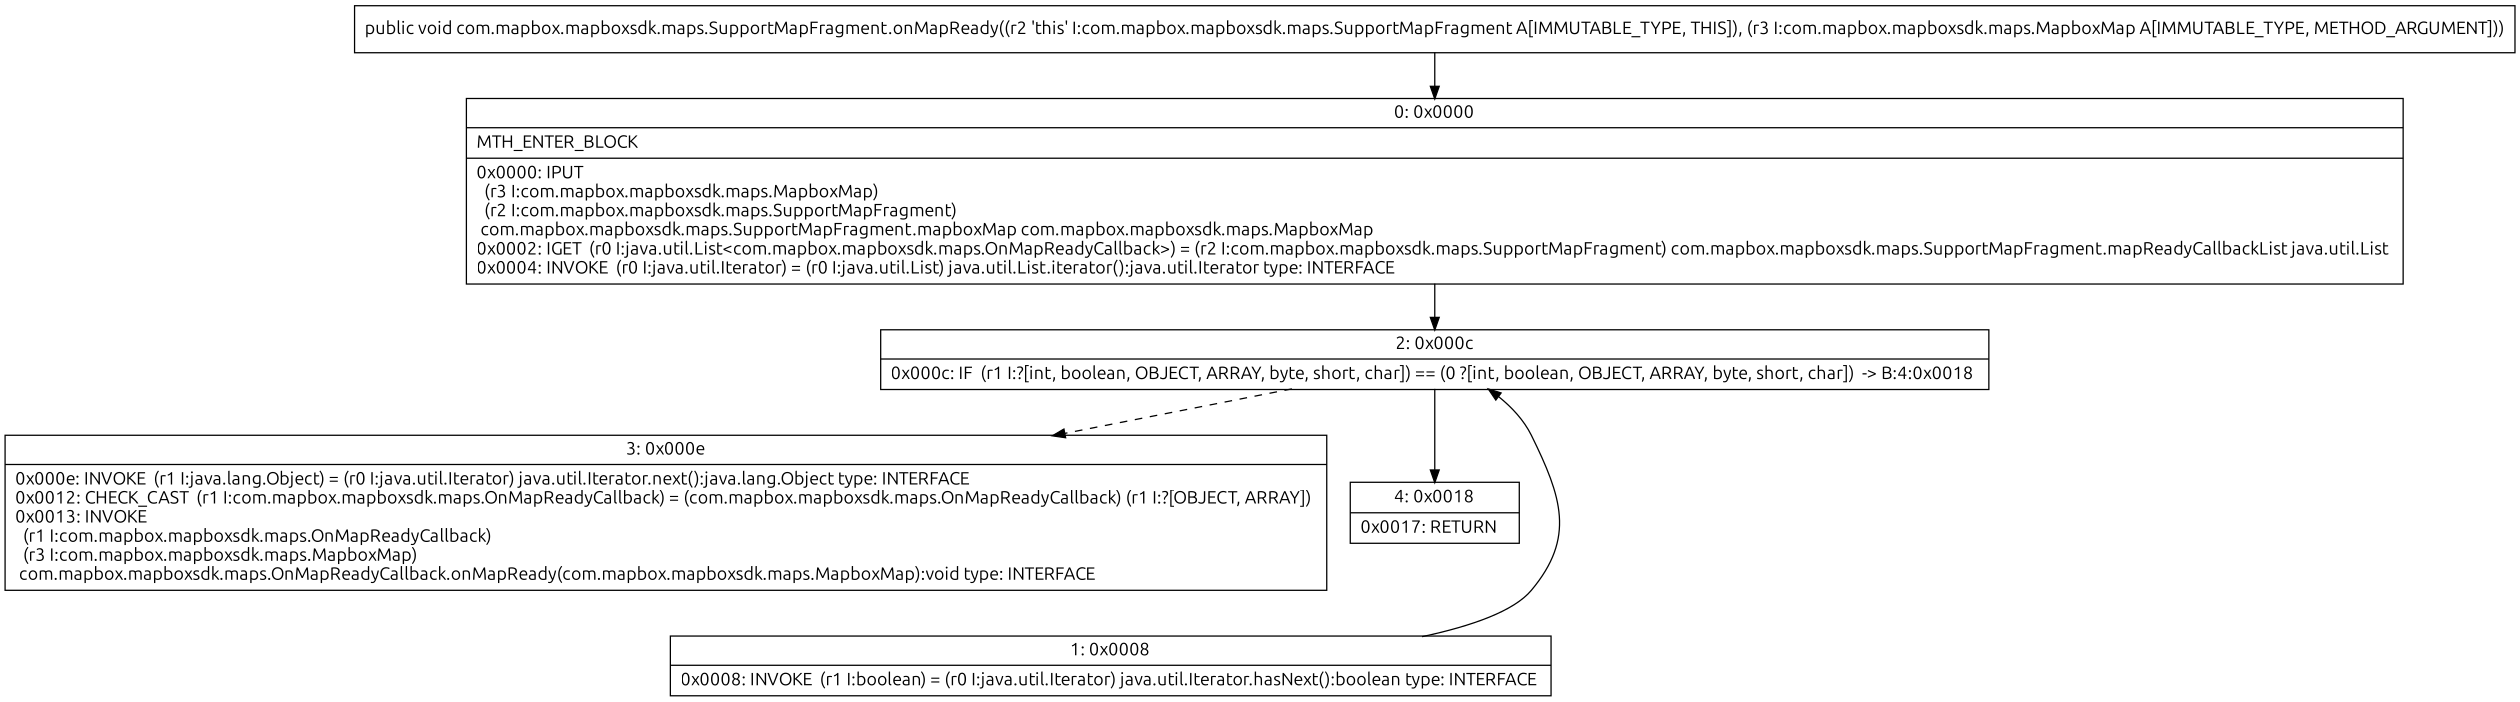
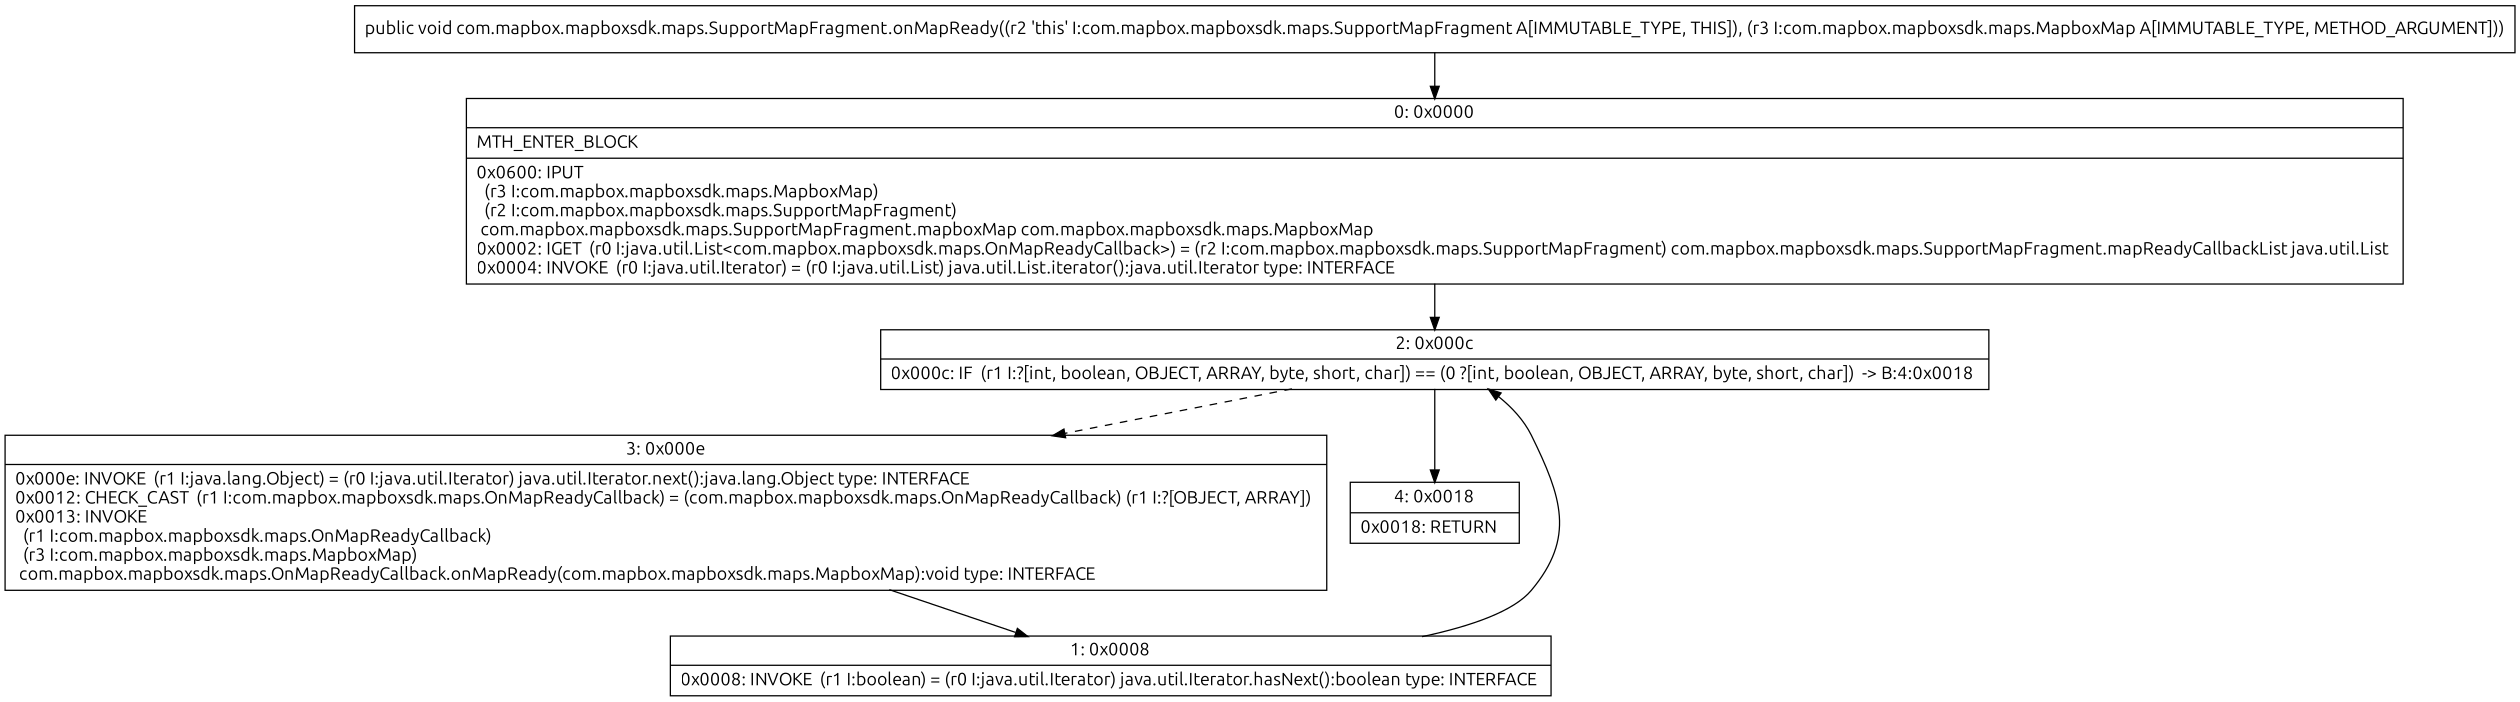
node "0: 0x0000": text "0x0000: IPUT" -> "0x0600: IPUT"
node "4: 0x0018": text "0x0017: RETURN" -> "0x0018: RETURN"
edge "3: 0x000e" -> "1: 0x0008": added
